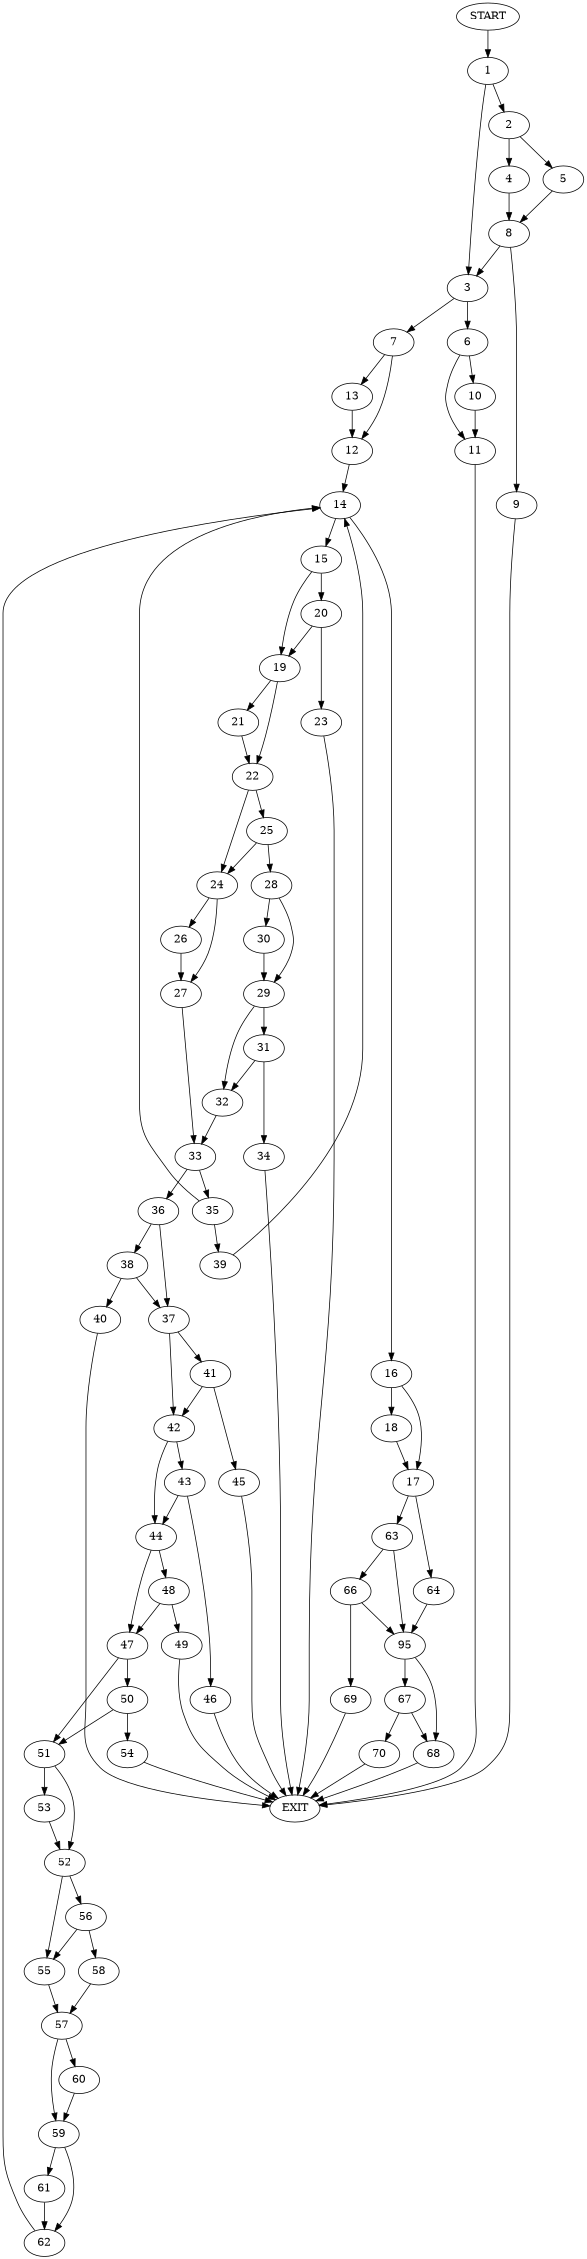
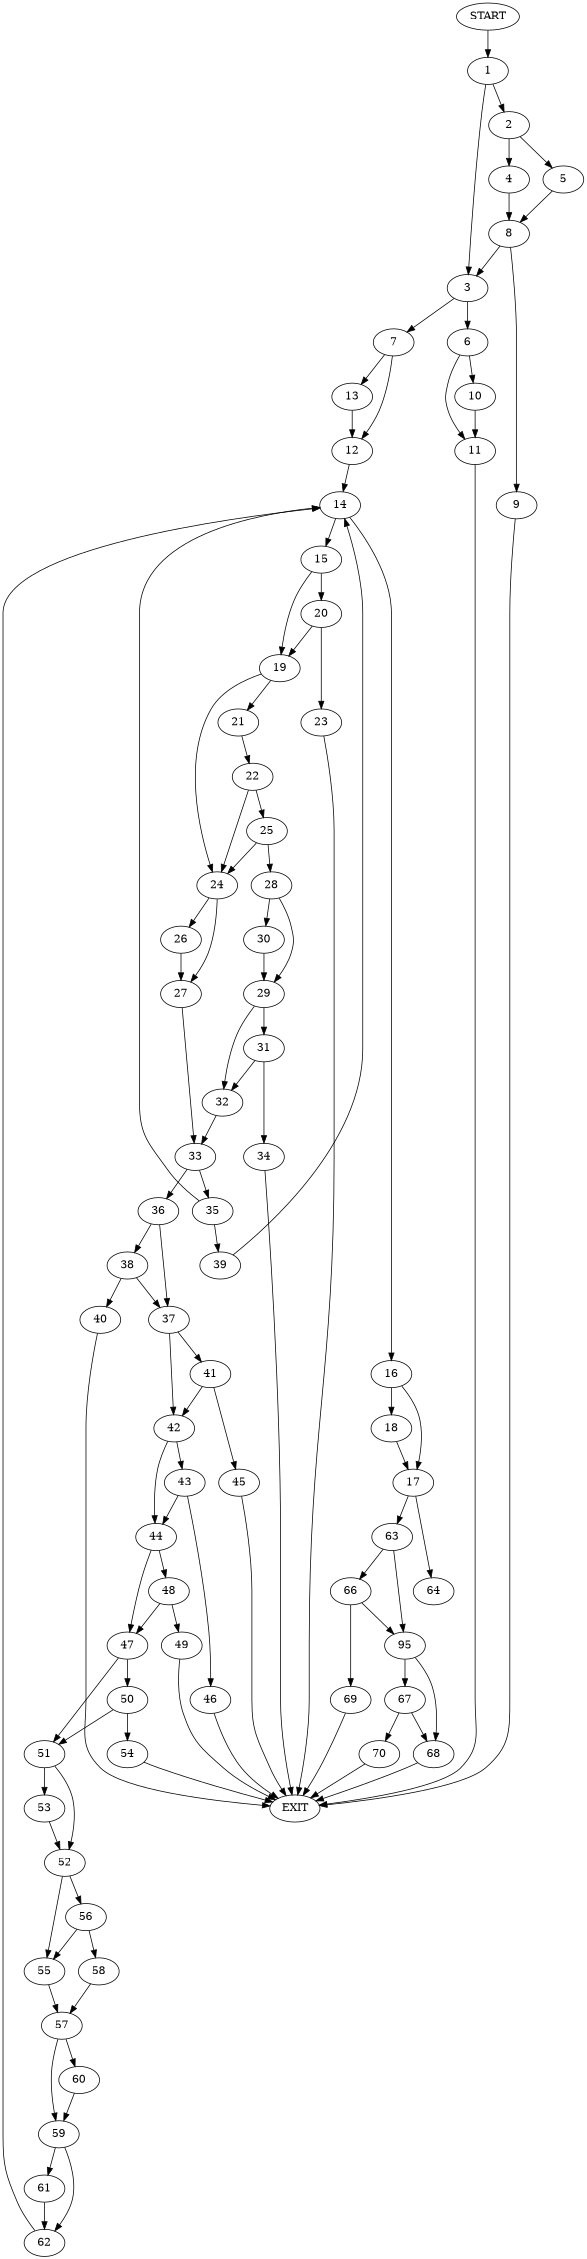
edge "19" -> "22": now "19" -> "24"
edge "64" -> "95": removed
